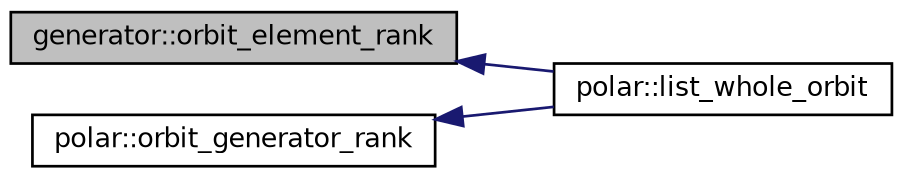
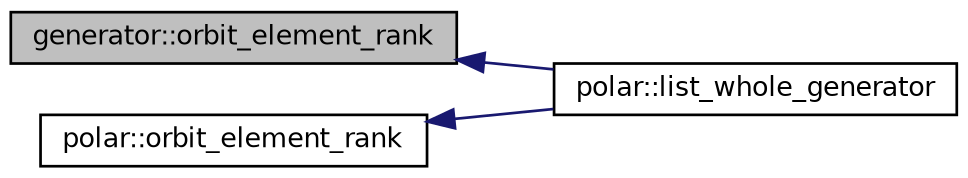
node "polar::list_whole_orbit": label "polar::list_whole_orbit" -> "polar::list_whole_generator"
node "polar::orbit_generator_rank": label "polar::orbit_generator_rank" -> "polar::orbit_element_rank"
